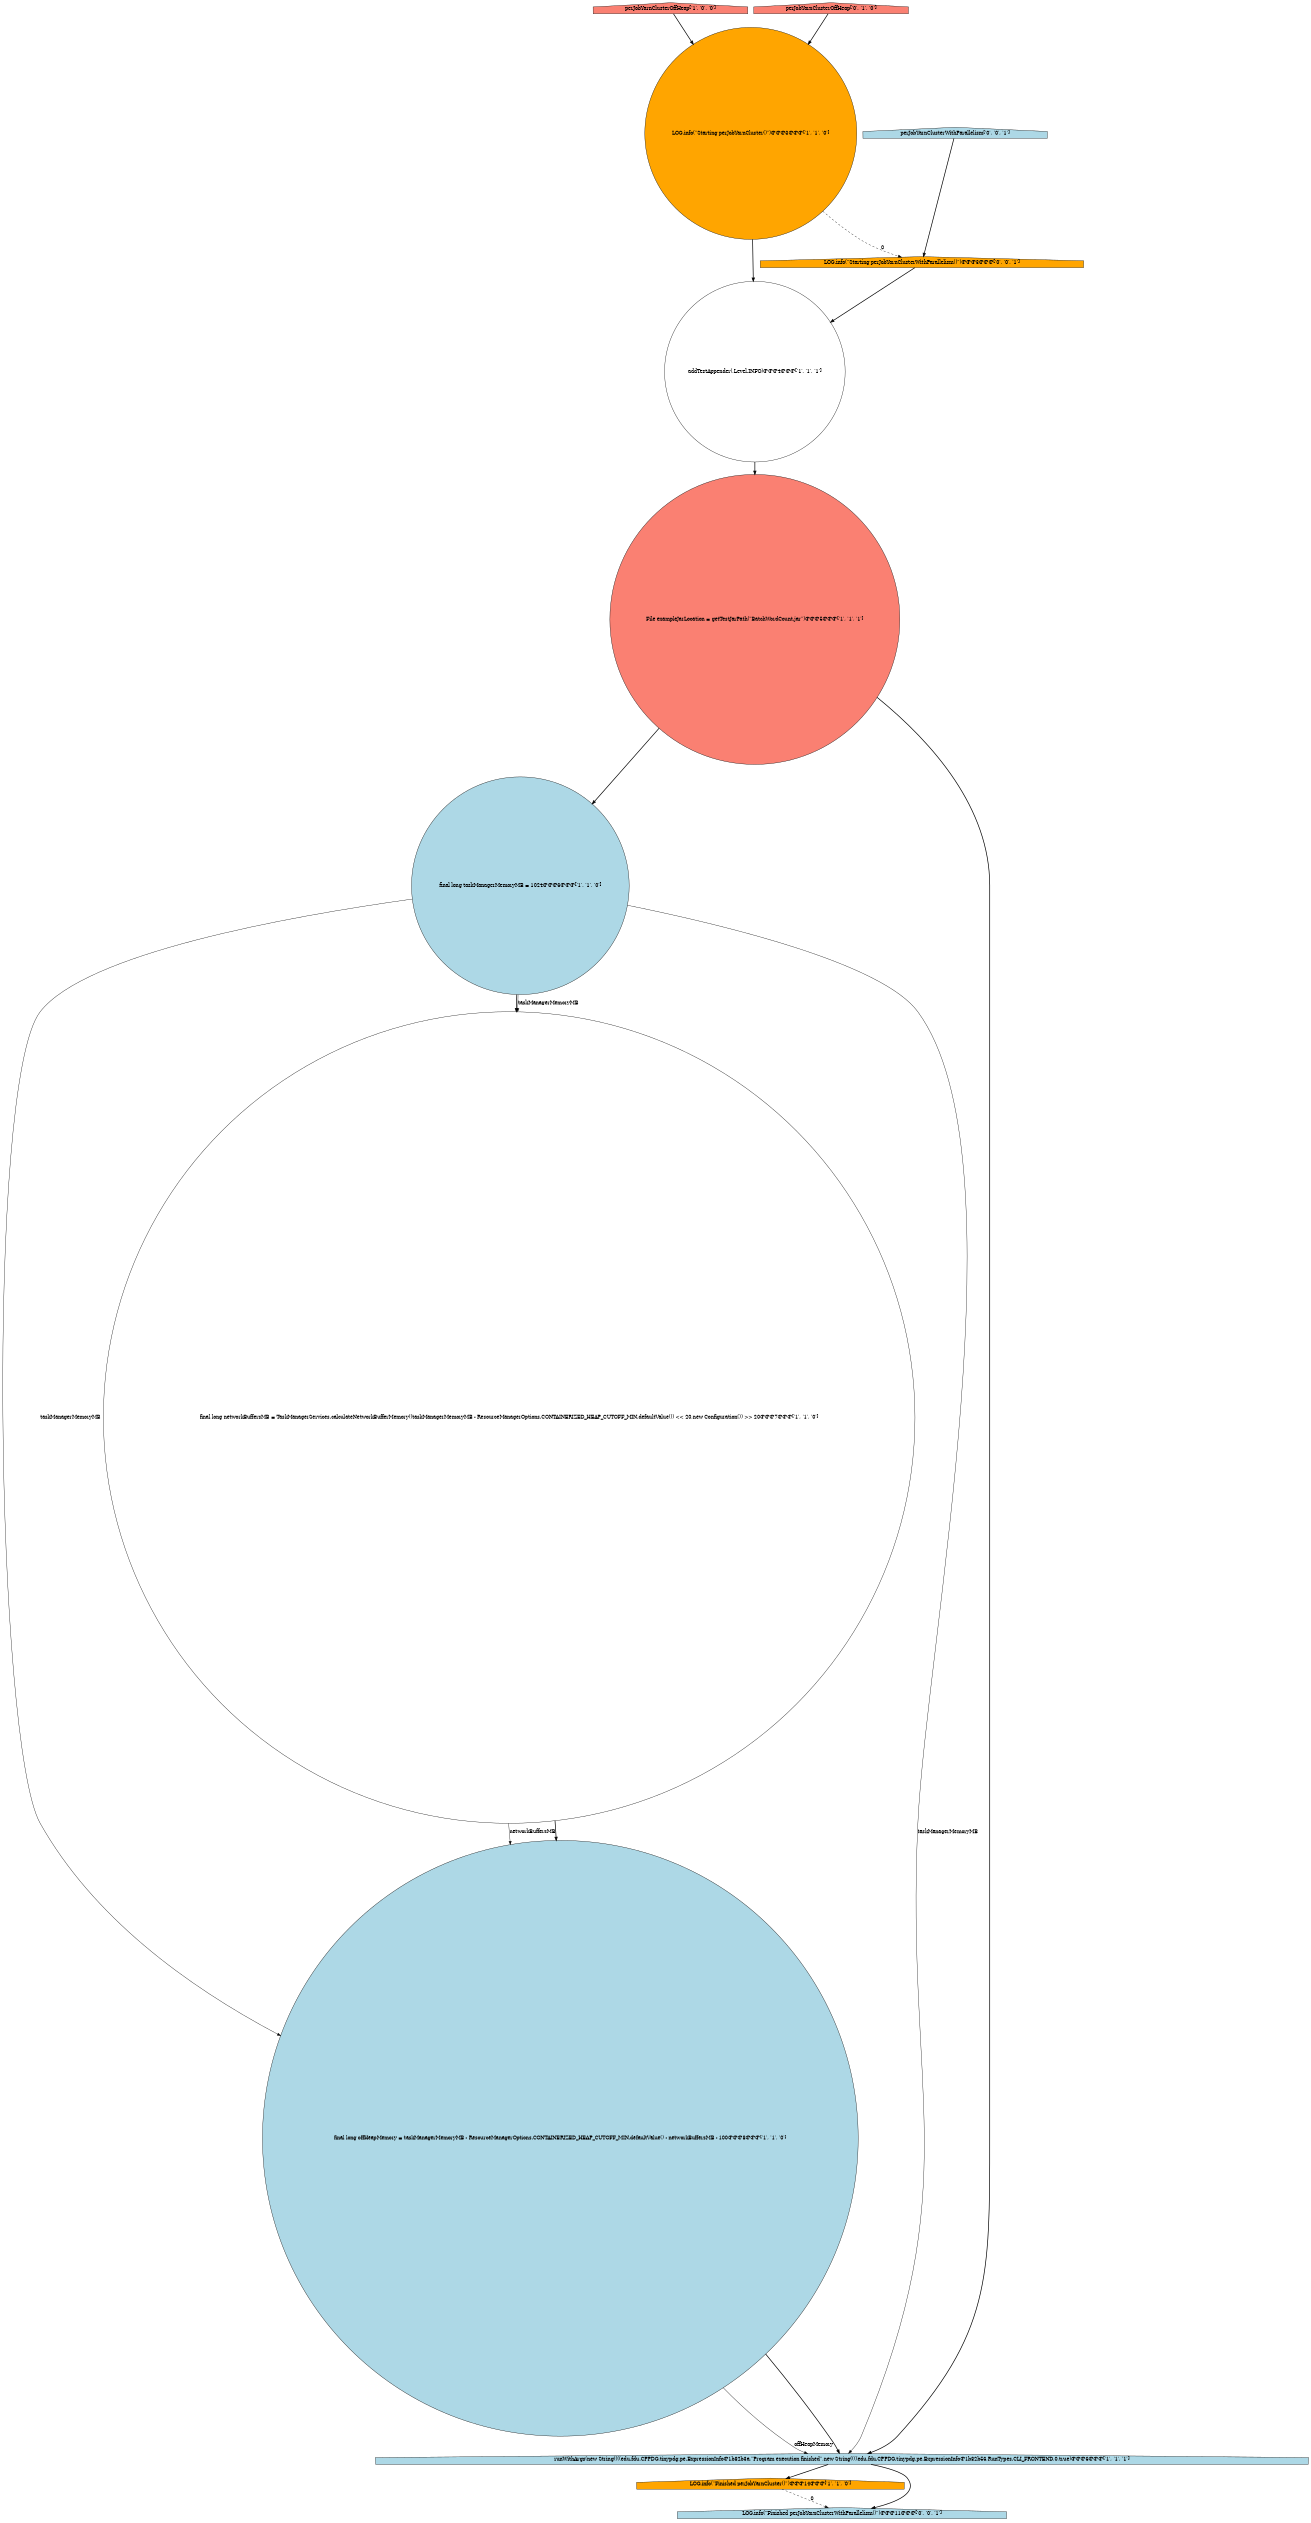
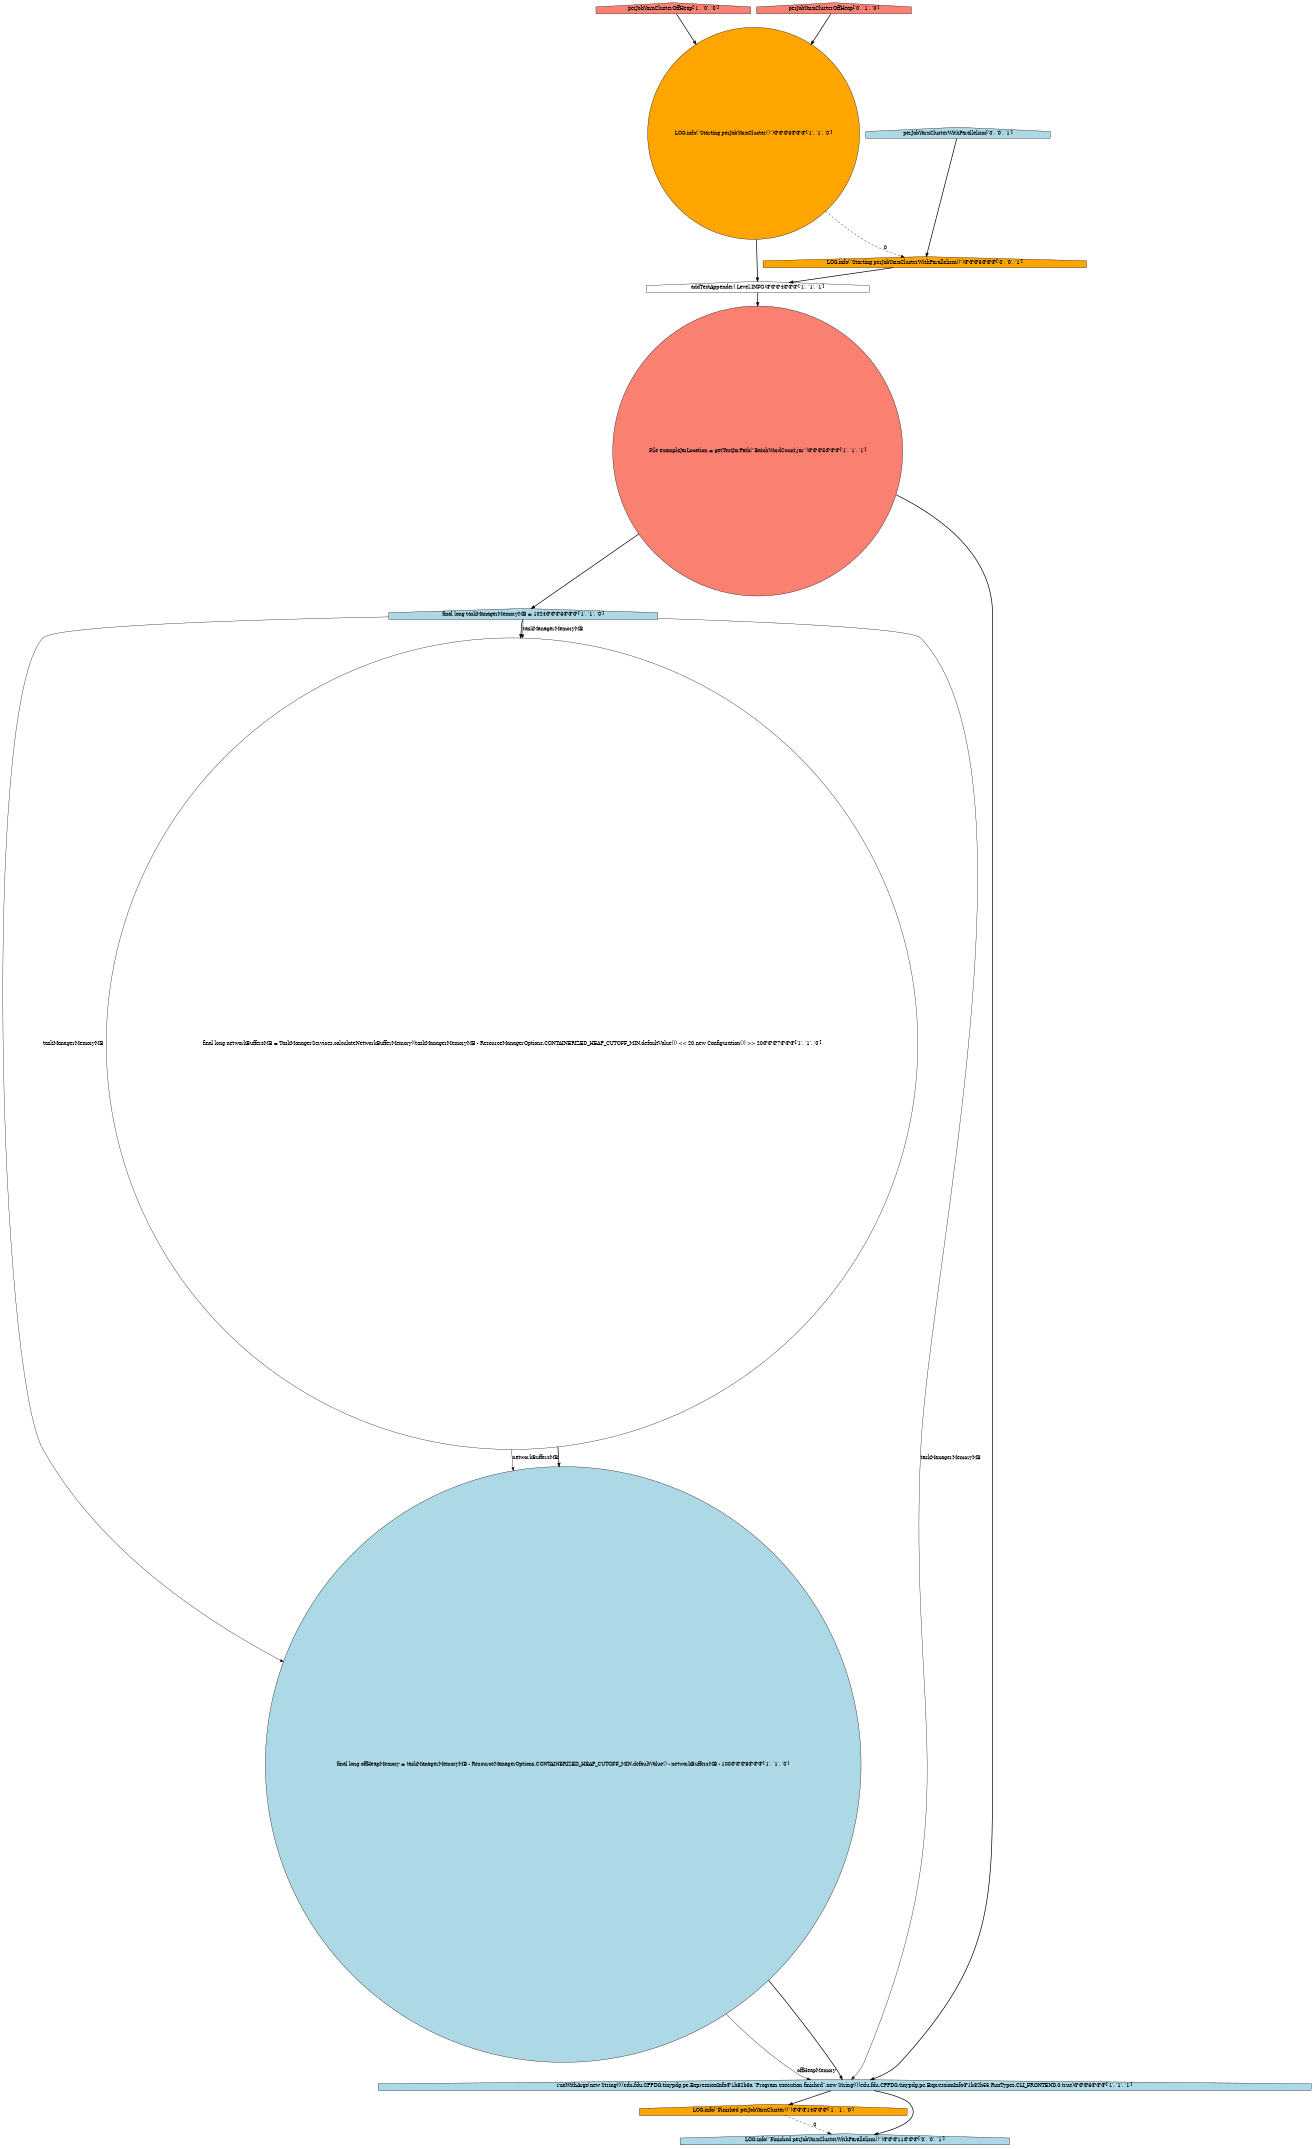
node "addTestAppender(,Level.INFO)@@@4@@@['1', '1', '1']": shape circle -> house
node "final long taskManagerMemoryMB = 1024@@@6@@@['1', '1', '0']": shape circle -> house
